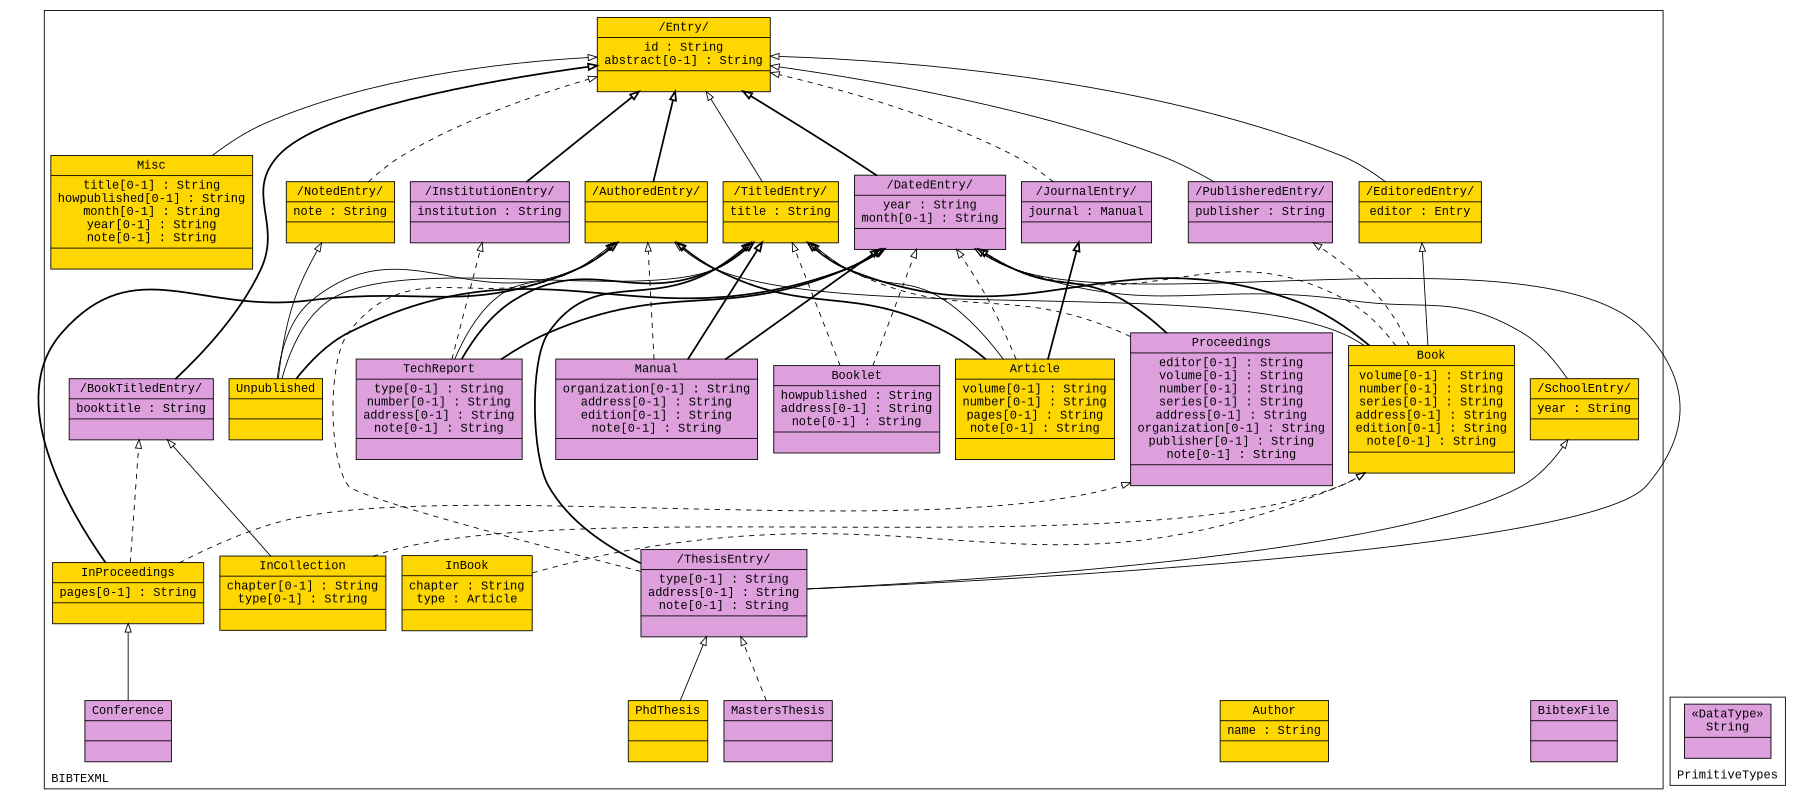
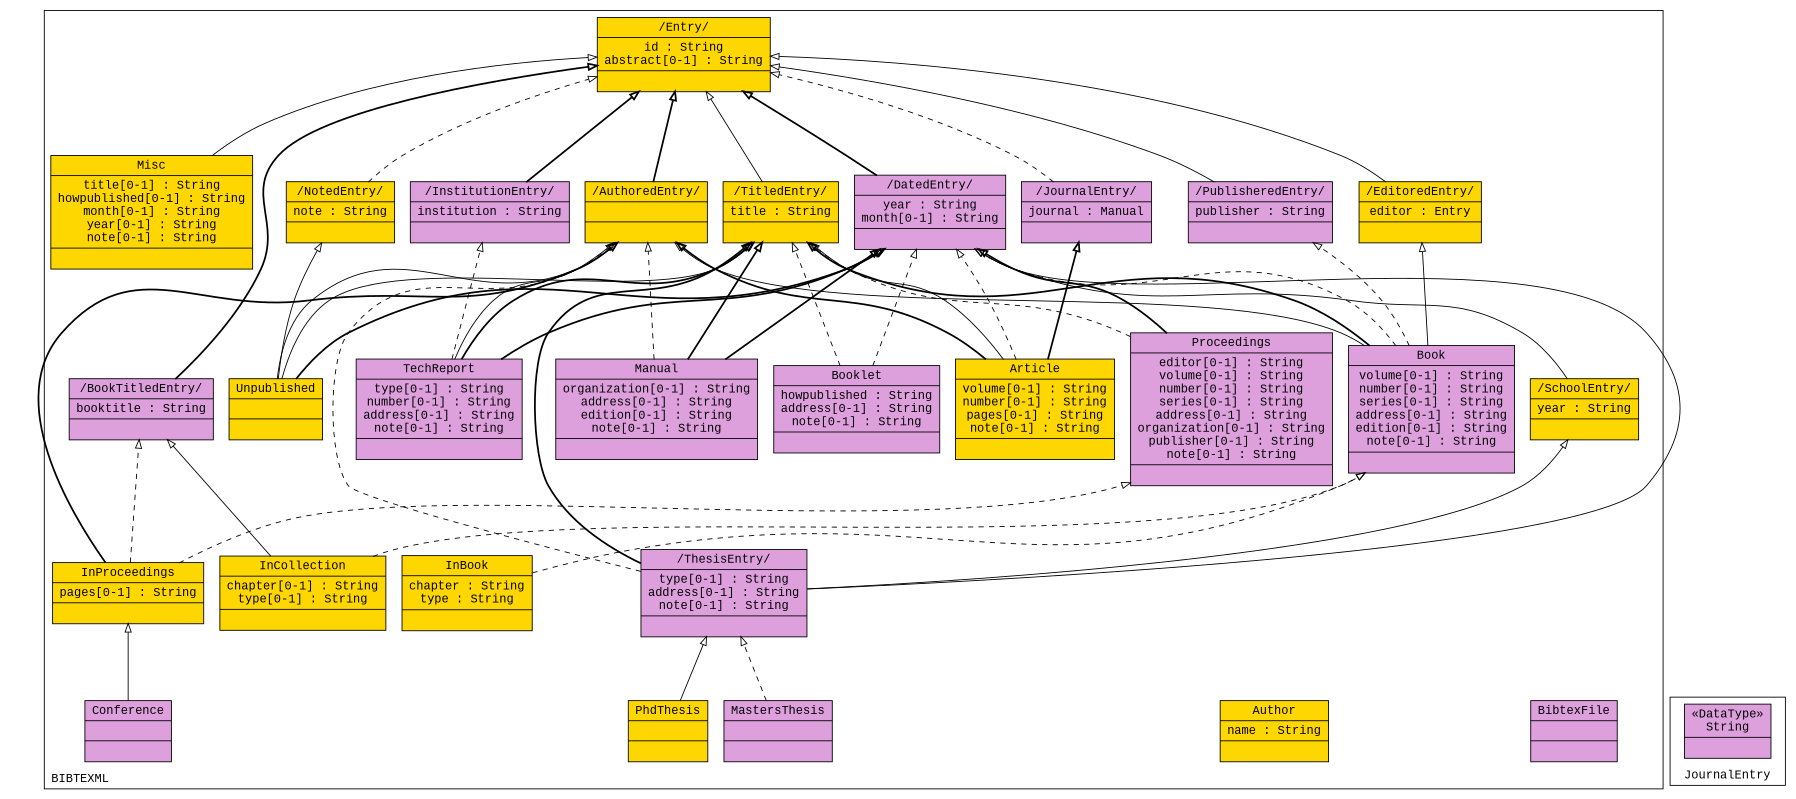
node "Book": fillcolor gold -> plum
node "InBook": text "type : Article" -> "type : String"
cluster "PrimitiveTypes": label "PrimitiveTypes" -> "JournalEntry"
